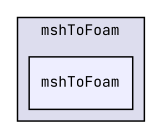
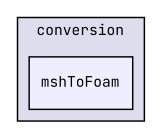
cluster "mshToFoam": label "mshToFoam" -> "conversion"
